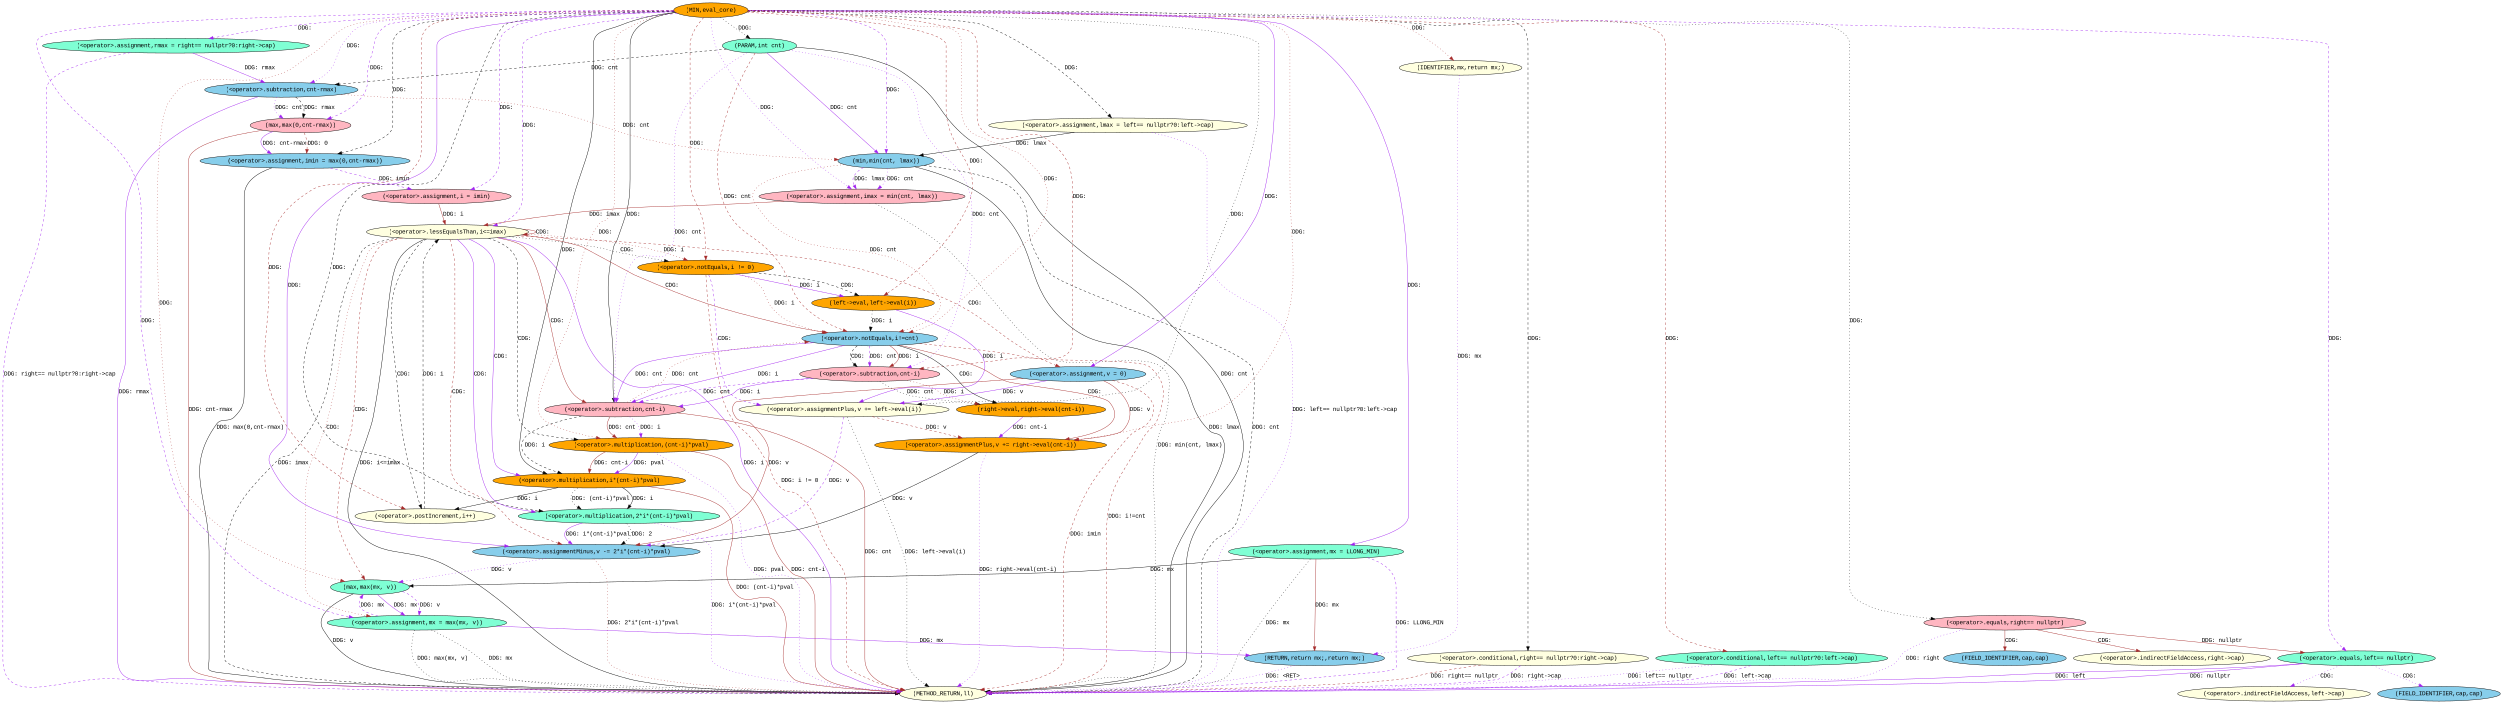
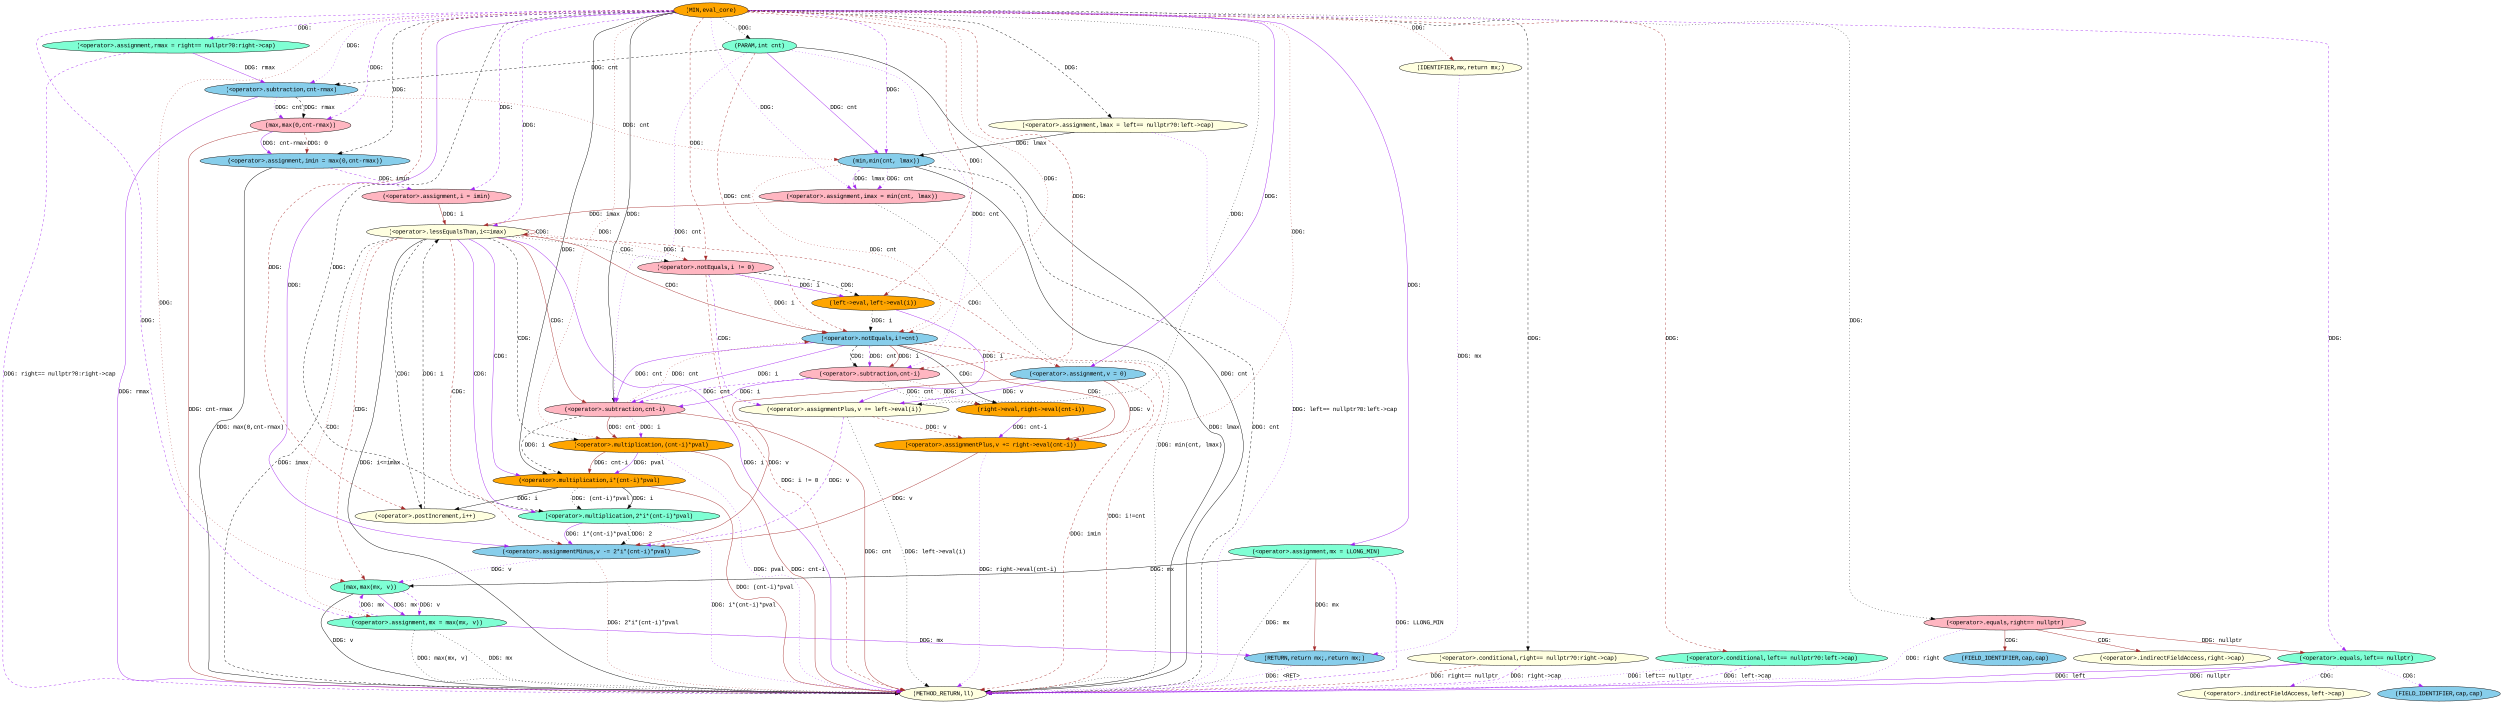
node "(<operator>.notEquals,i != 0)": fillcolor orange -> lightpink
edge "(<operator>.assignmentPlus,v += right->eval(cnt-i))" -> "(<operator>.assignmentMinus,v -= 2*i*(cnt-i)*pval)": color black -> brown
